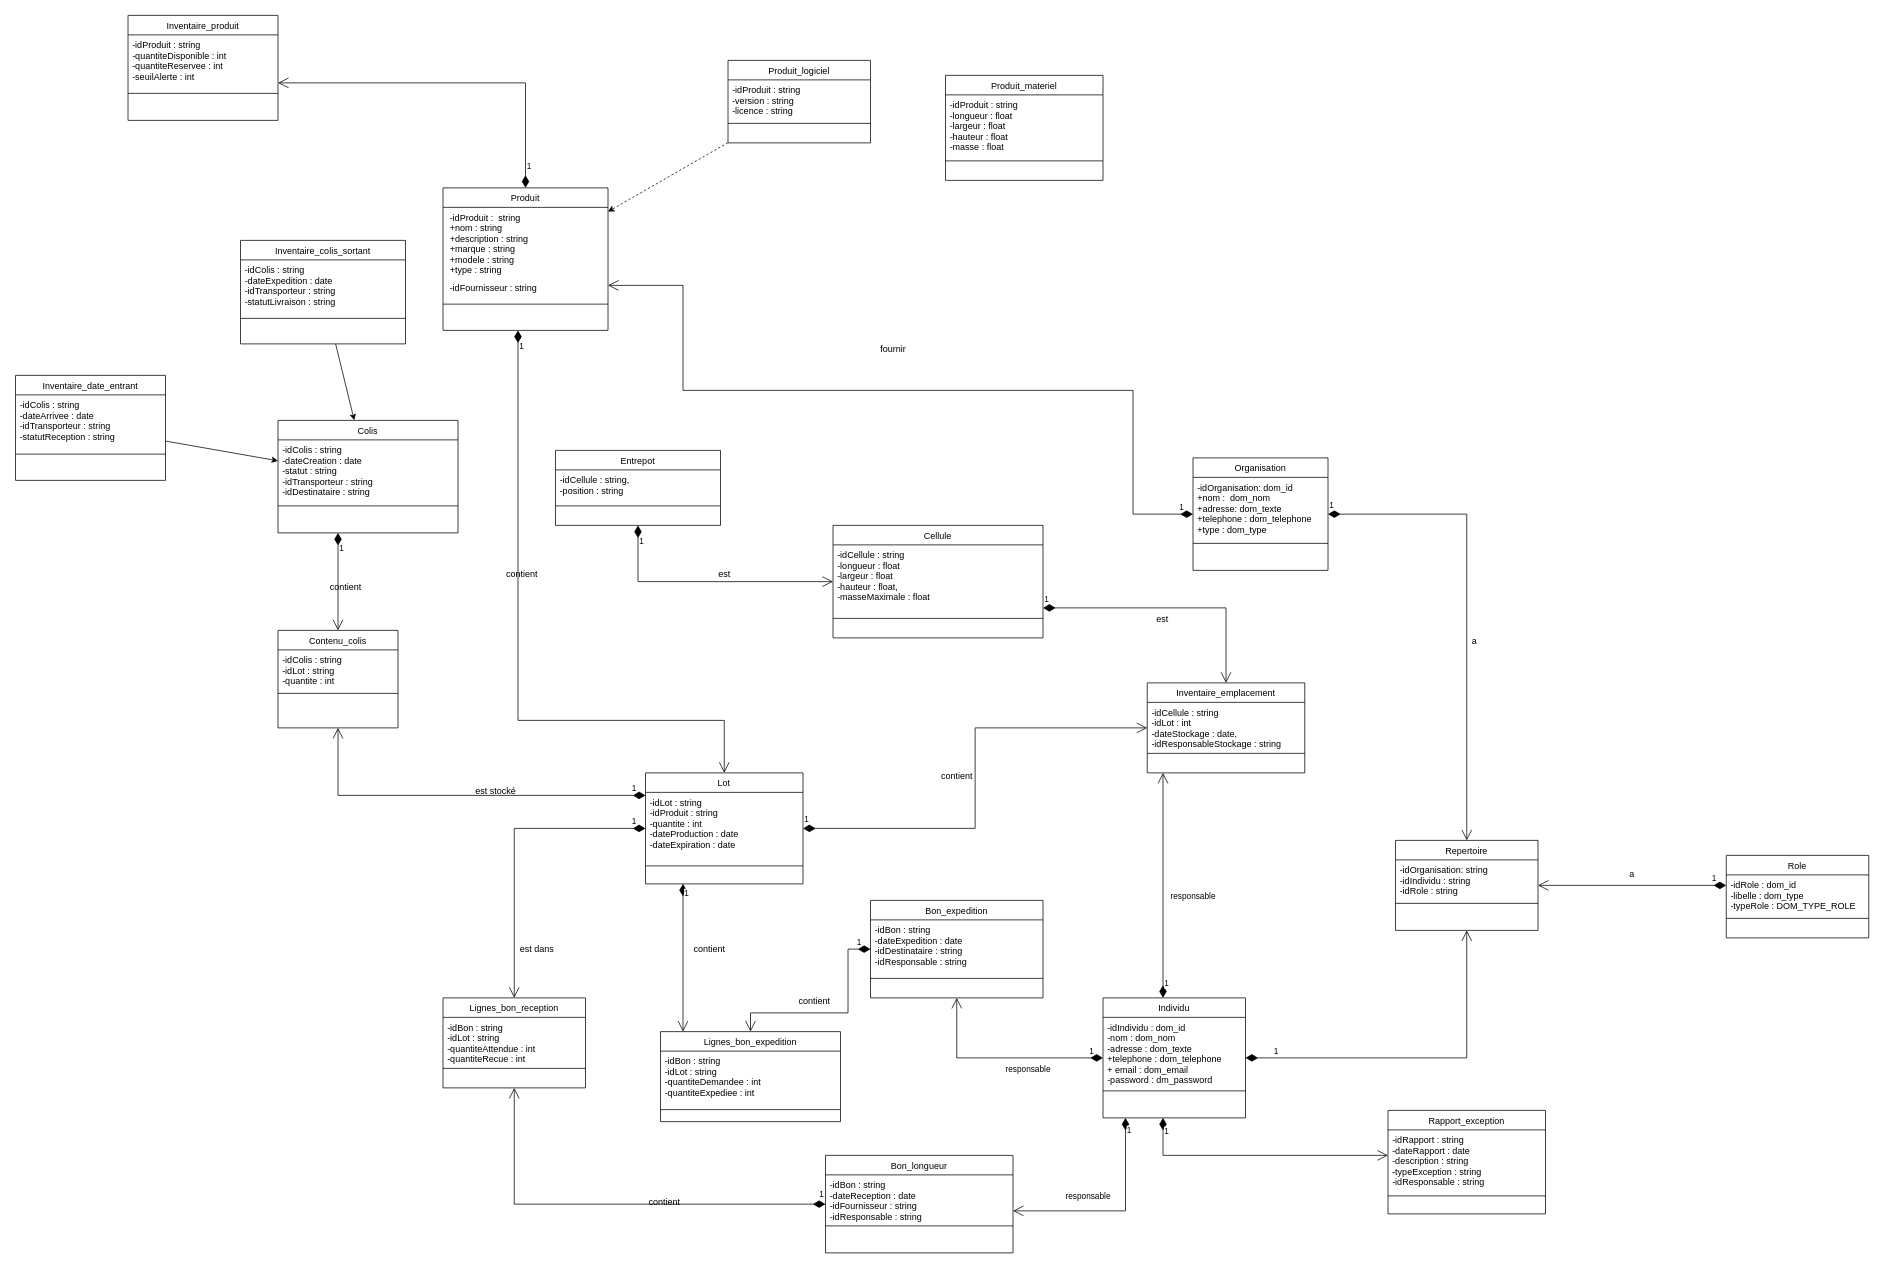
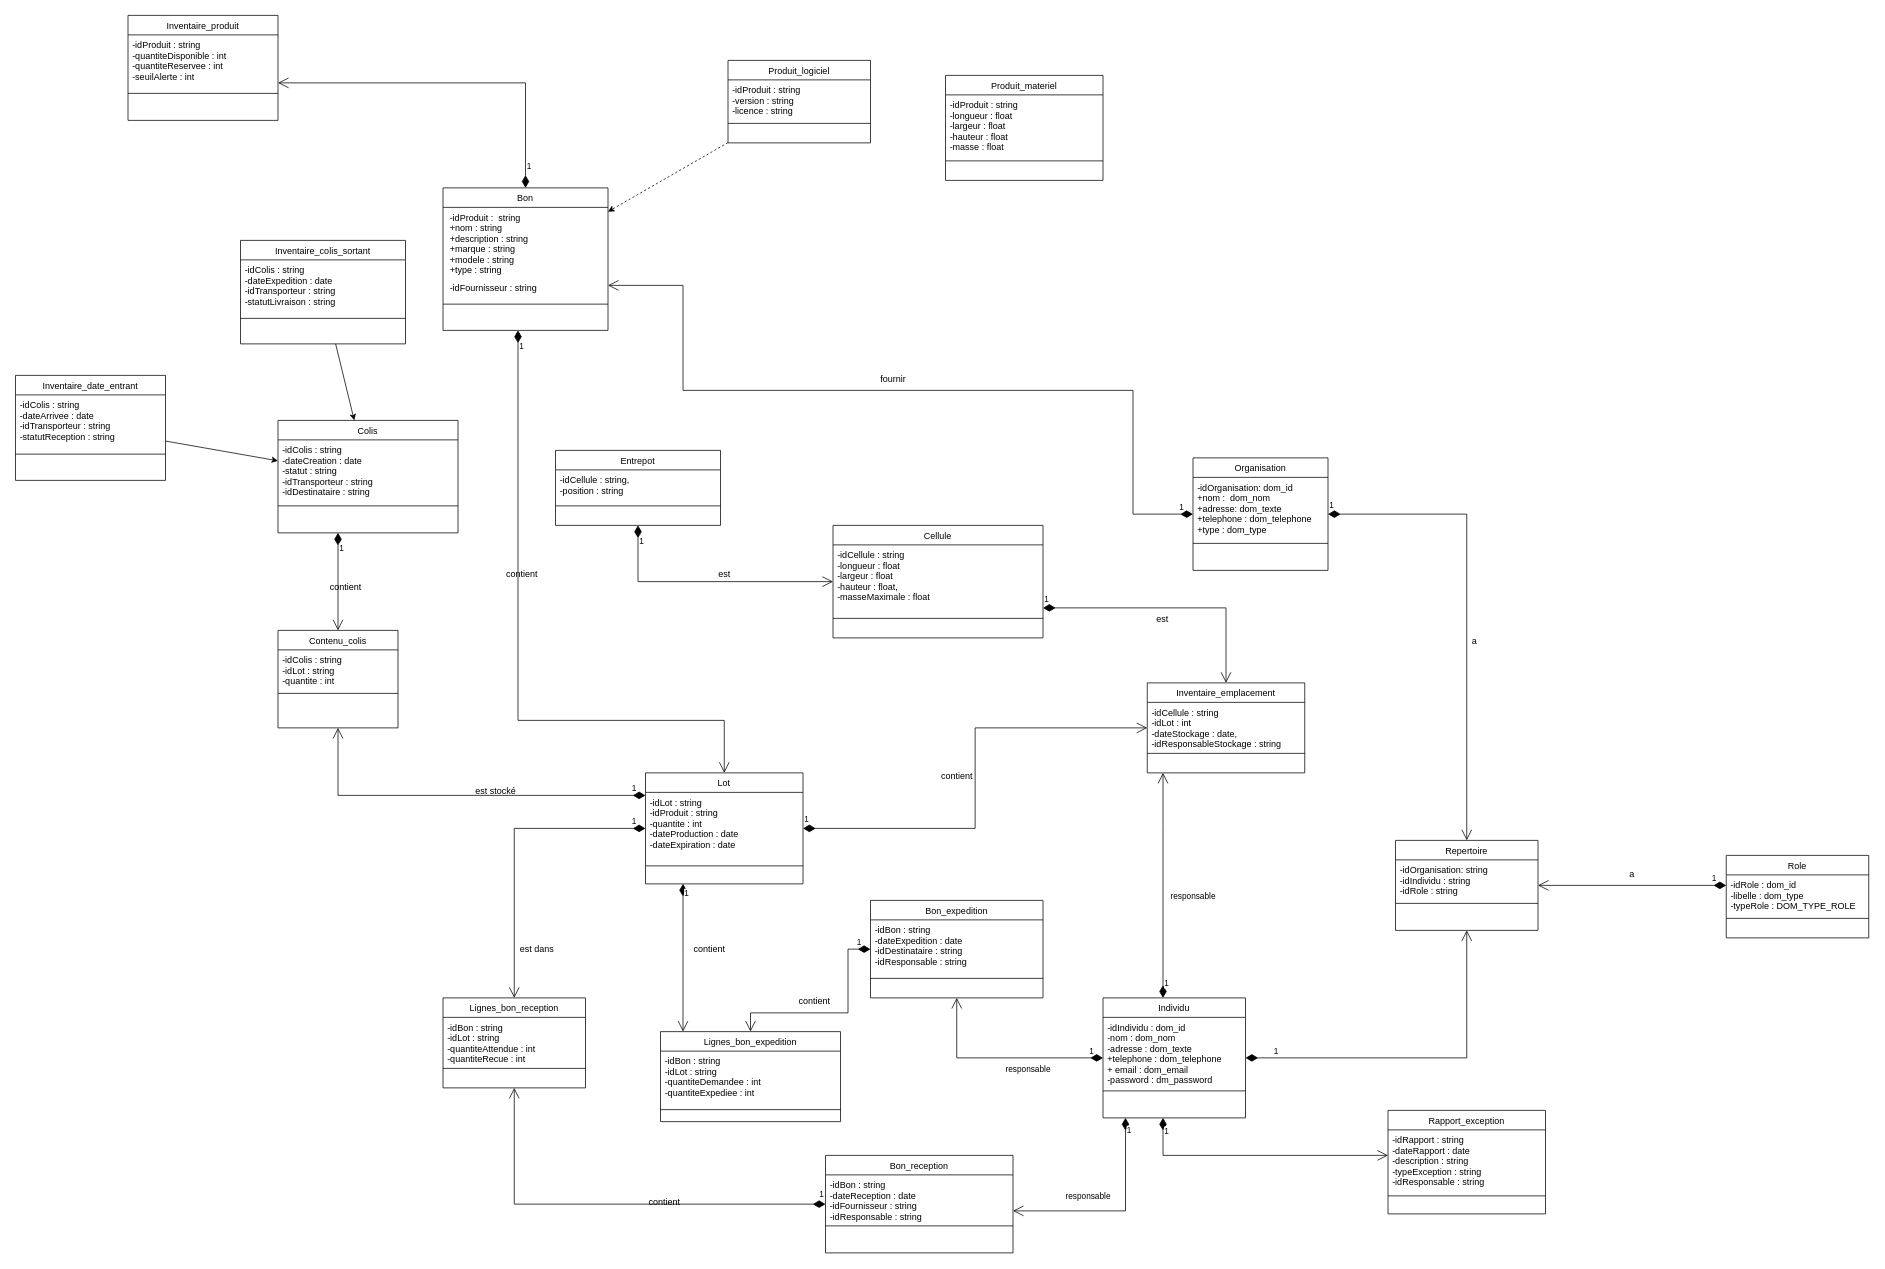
node "Produit": label "Produit" -> "Bon"
node "fournir": moved (893, 349) -> (893, 379)
node "Bon_longueur": label "Bon_longueur" -> "Bon_reception"
